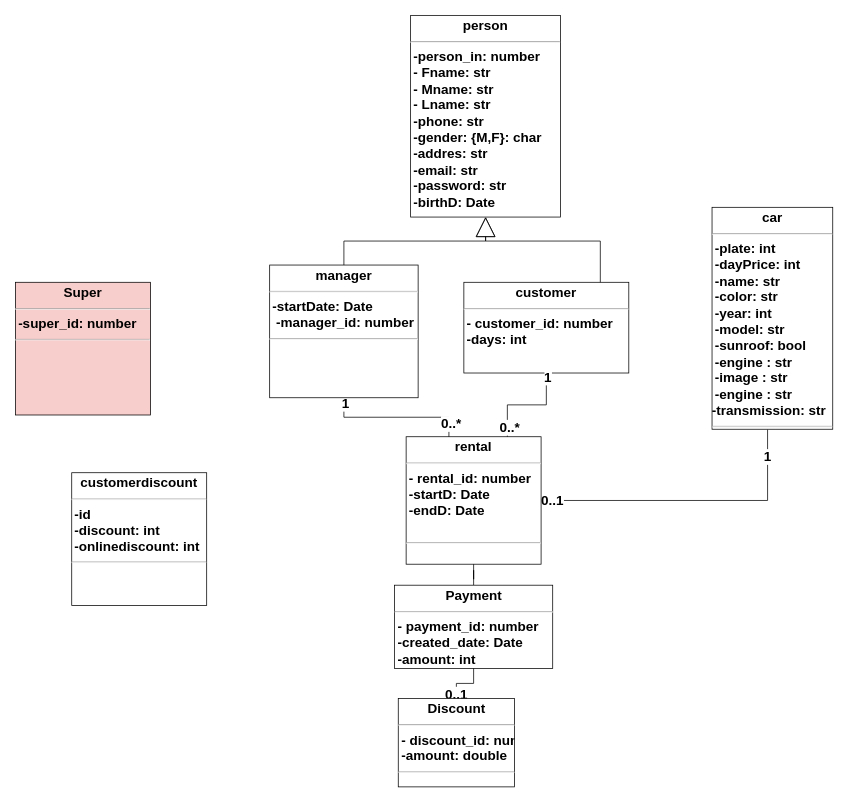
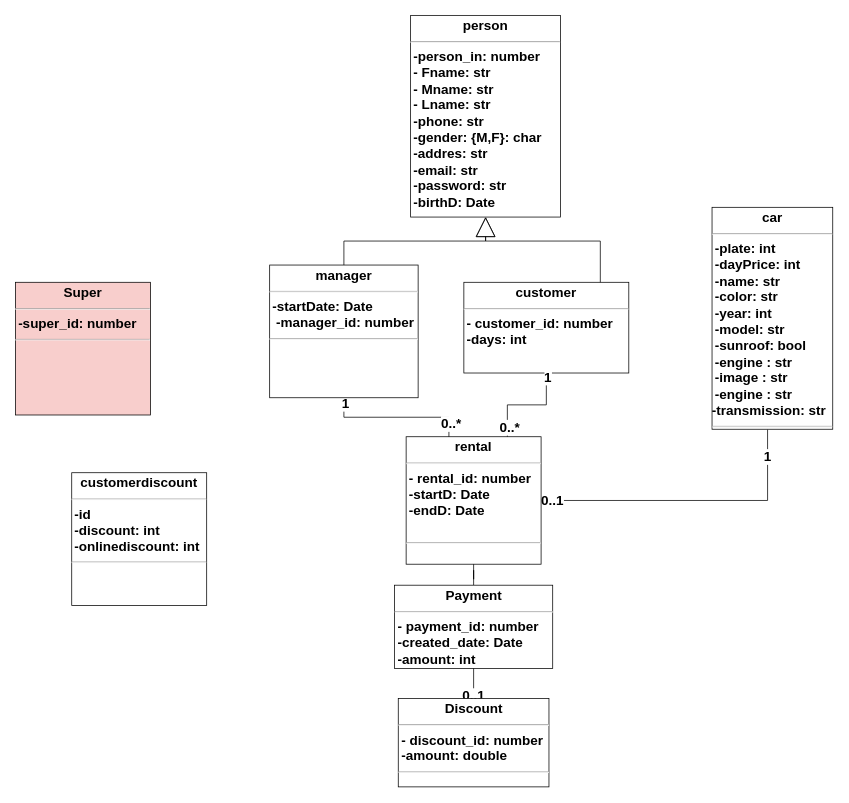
node "Discount - discount_id: number -amount: double": size 116x89 -> 151x89
